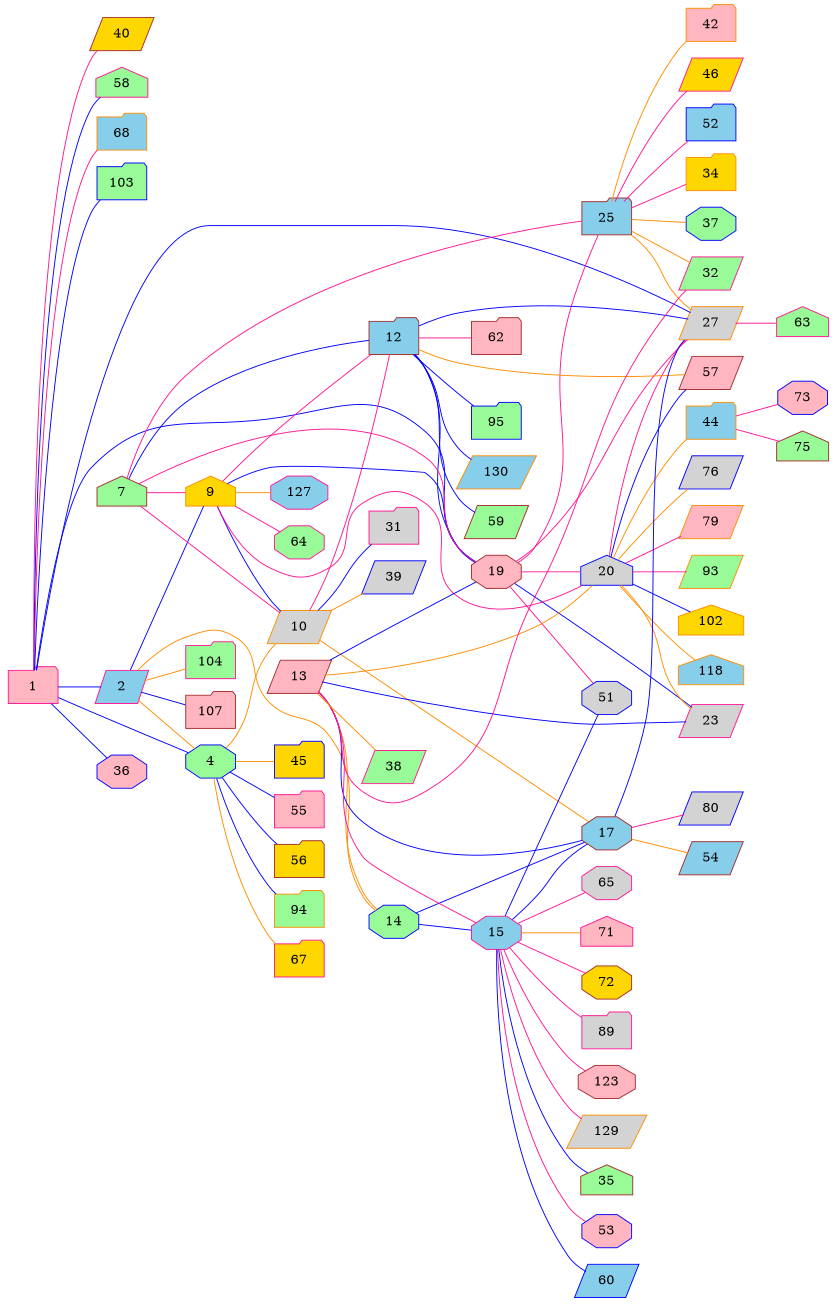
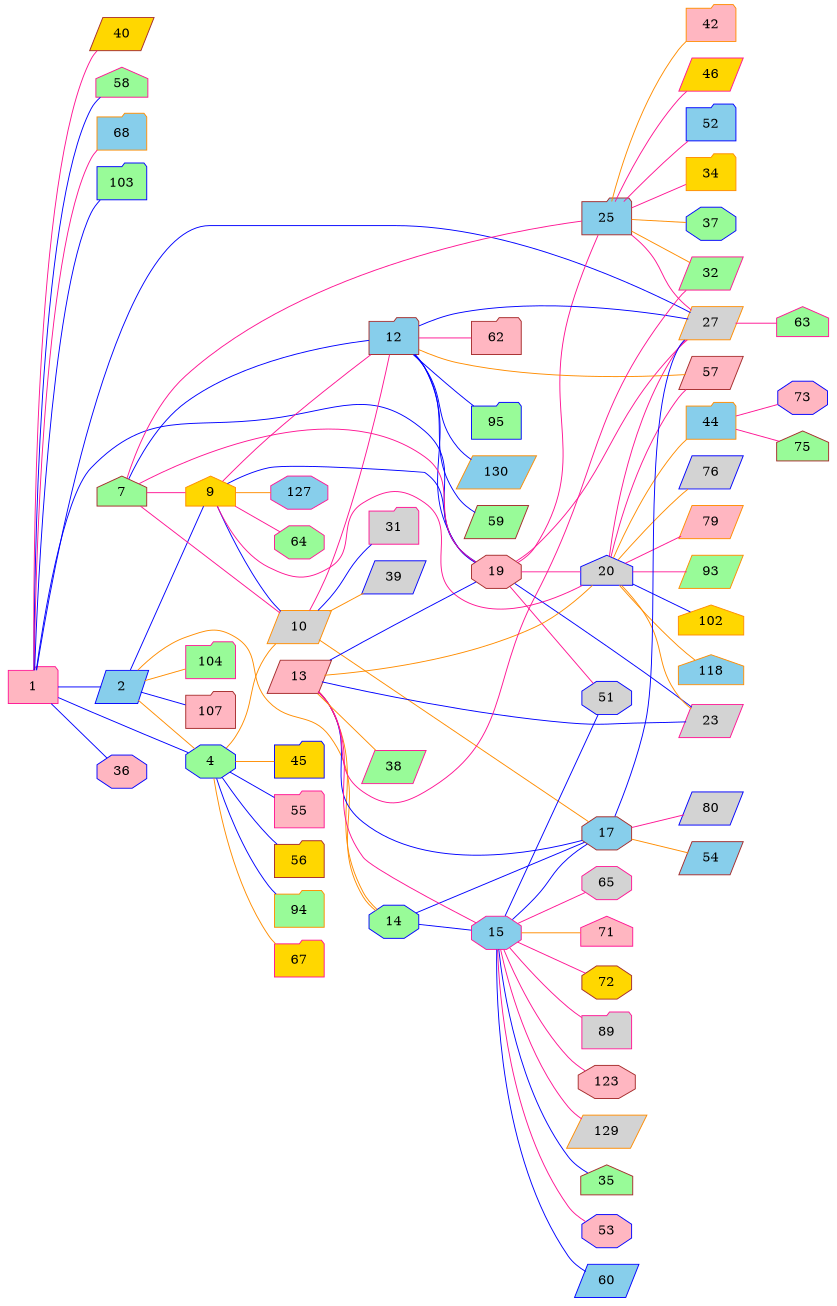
edge "25" -- "27": color darkorange -> deeppink
edge "57" -- "20": color blue -> deeppink
node "2": color deeppink -> blue
